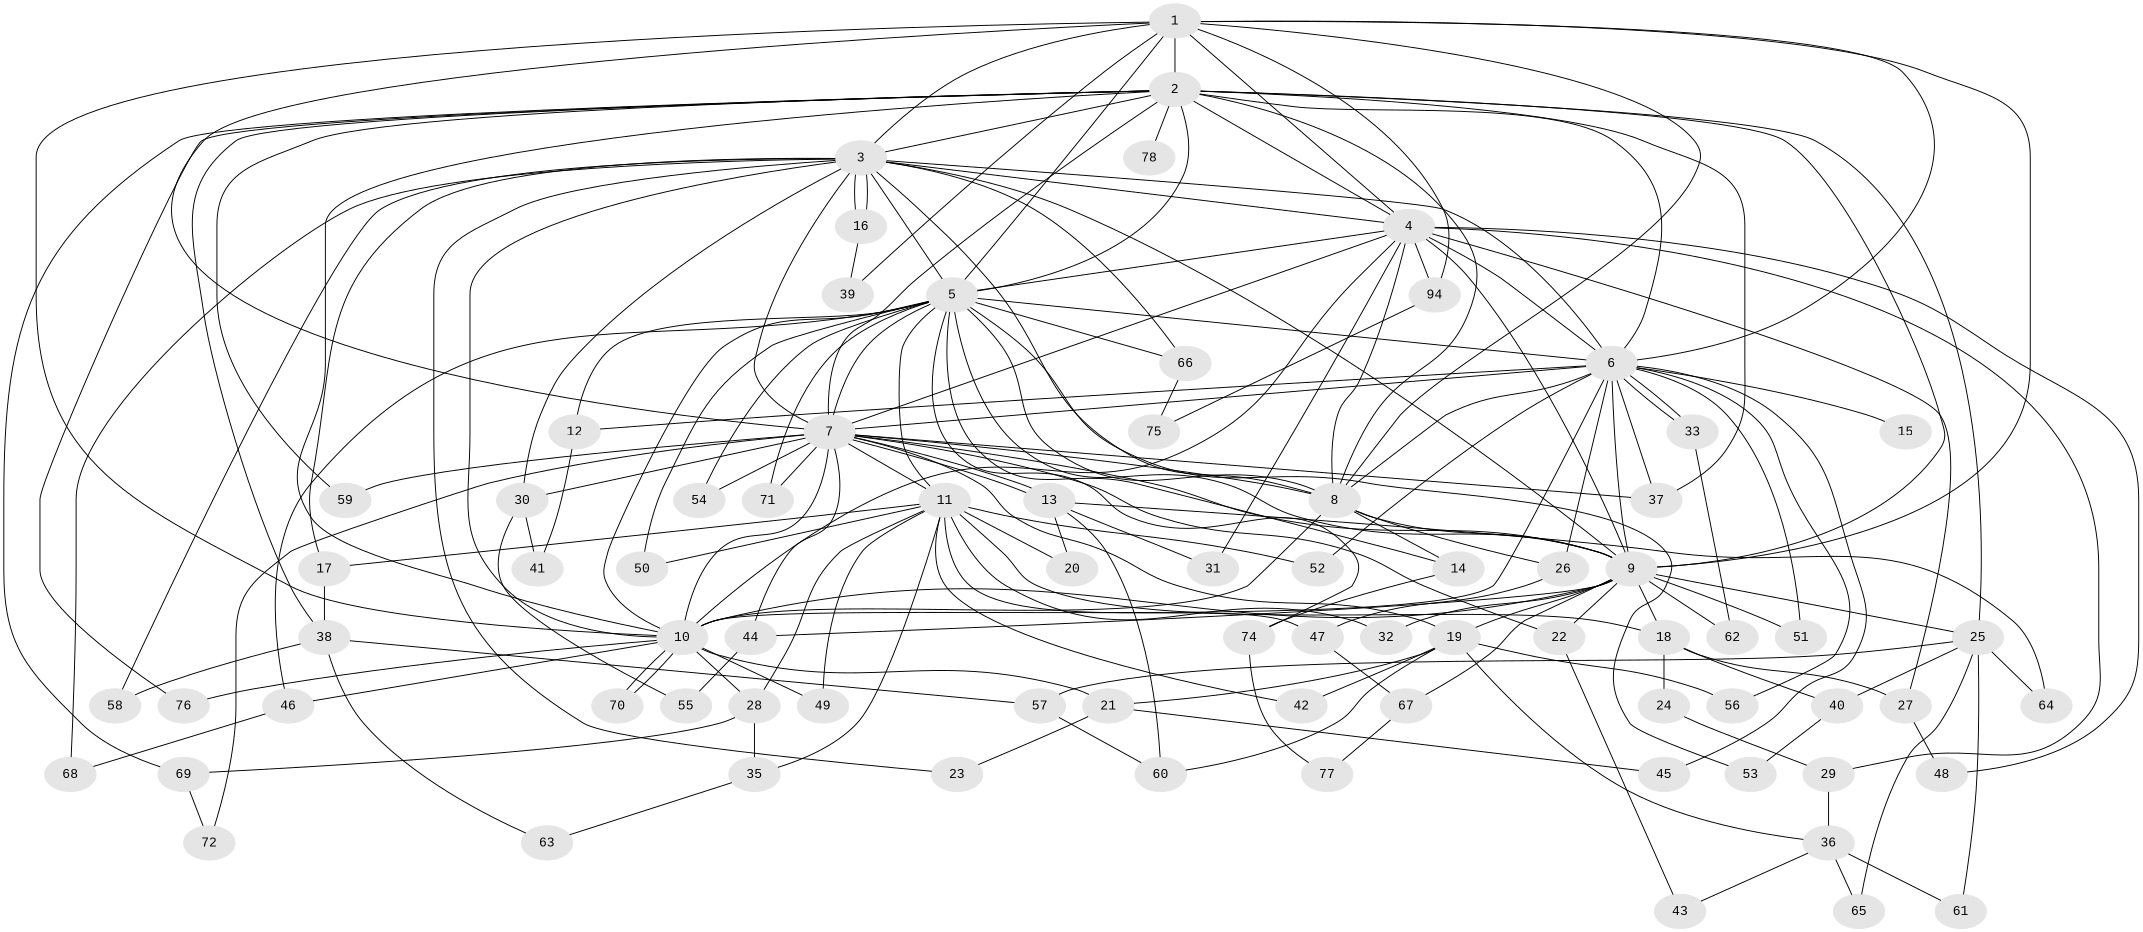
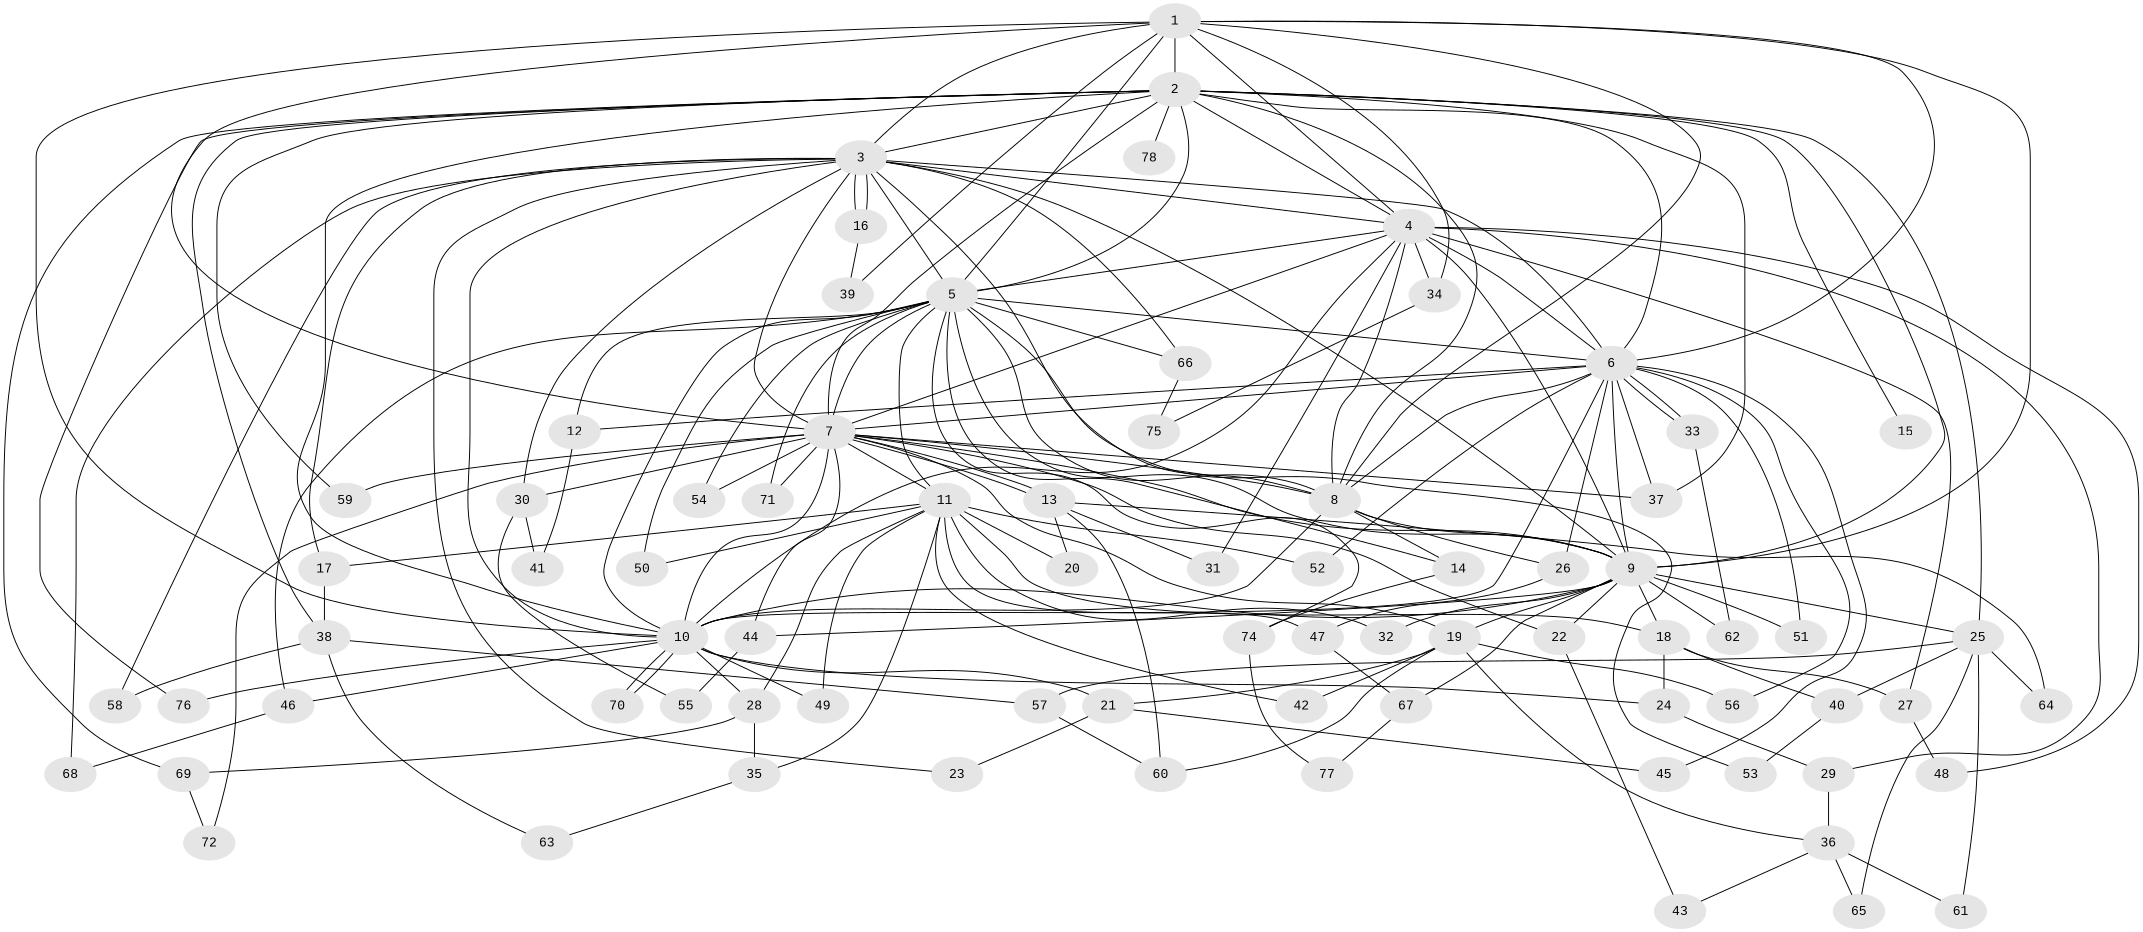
node "94": label "94" -> "34"
edge "6" -- "15": now "2" -- "15"
edge "10" -- "24": added
